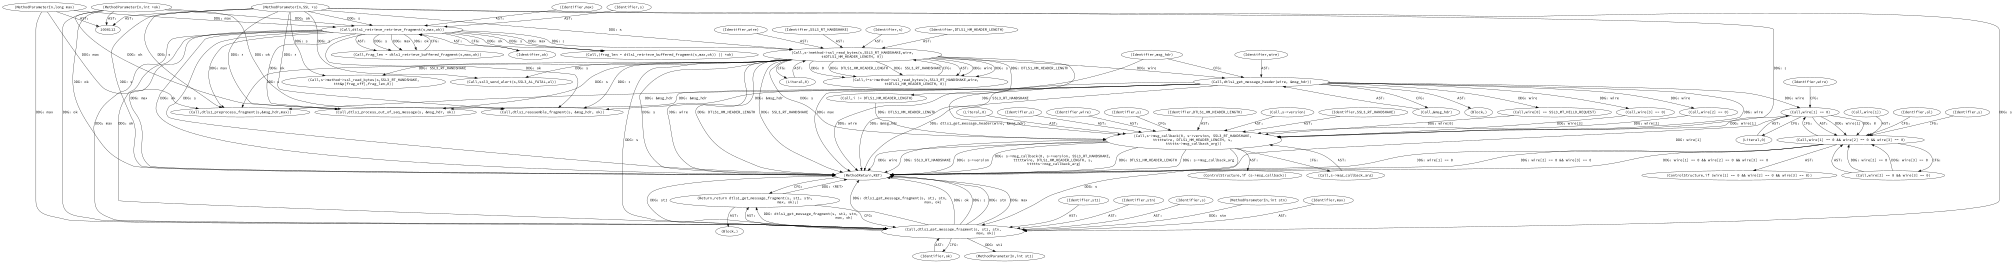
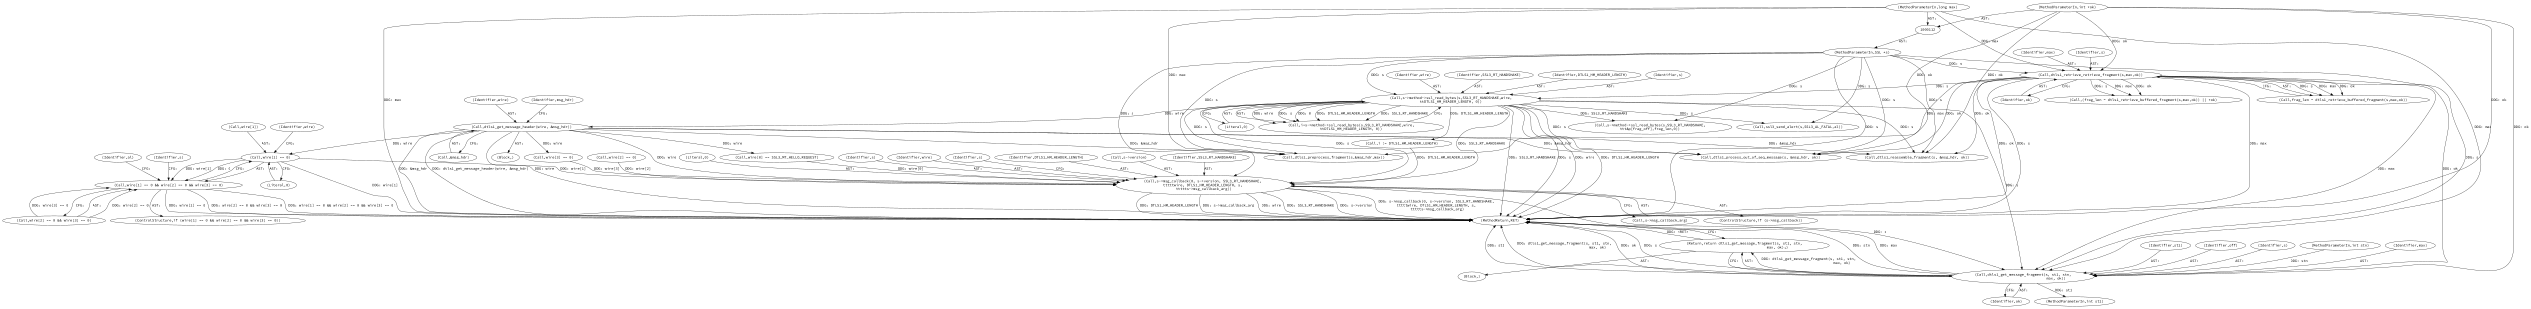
edge "(MethodParameterIn,SSL *s)" -> "1000112": reversed
edge "(Call,dtls1_get_message_header(wire, &msg_hdr))" -> "(Call,wire[2] == 0)": removed, label "DDG: wire"
edge "(Identifier,msg_hdr)" -> "(MethodReturn,RET)": now "(MethodParameterIn,long max)" -> "(MethodReturn,RET)"
edge "(Call,wire[1])" -> "(Call,wire[1] == 0 && wire[2] == 0 && wire[3] == 0)": now "(Call,wire[1])" -> "(Call,wire[1] == 0)"
node "(Identifier,stn)": label "(Identifier,stn)" -> "(Identifier,off)"
